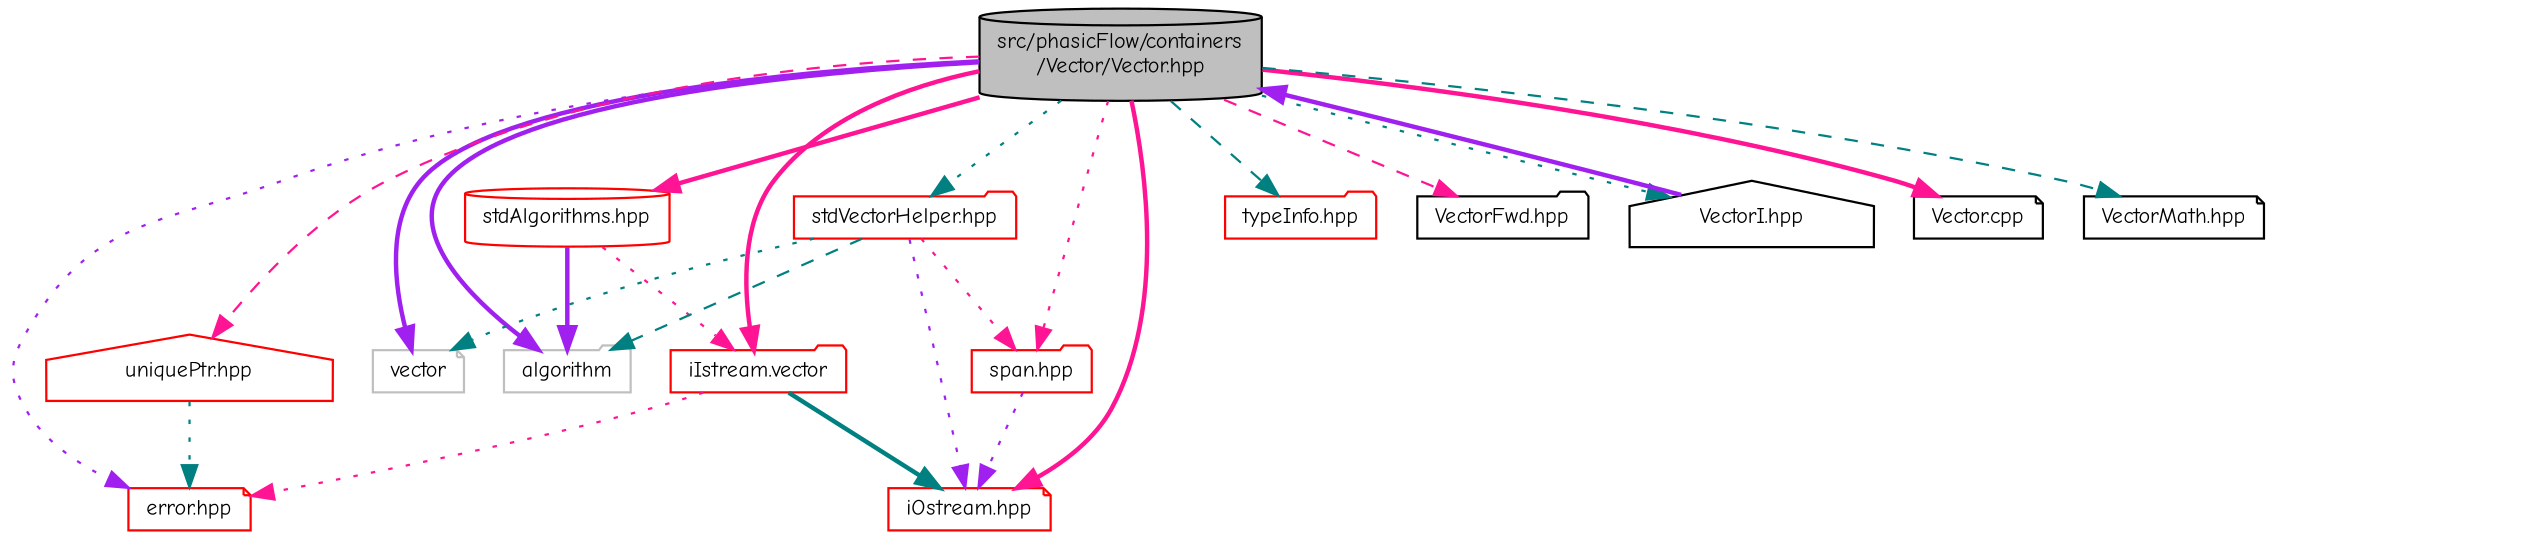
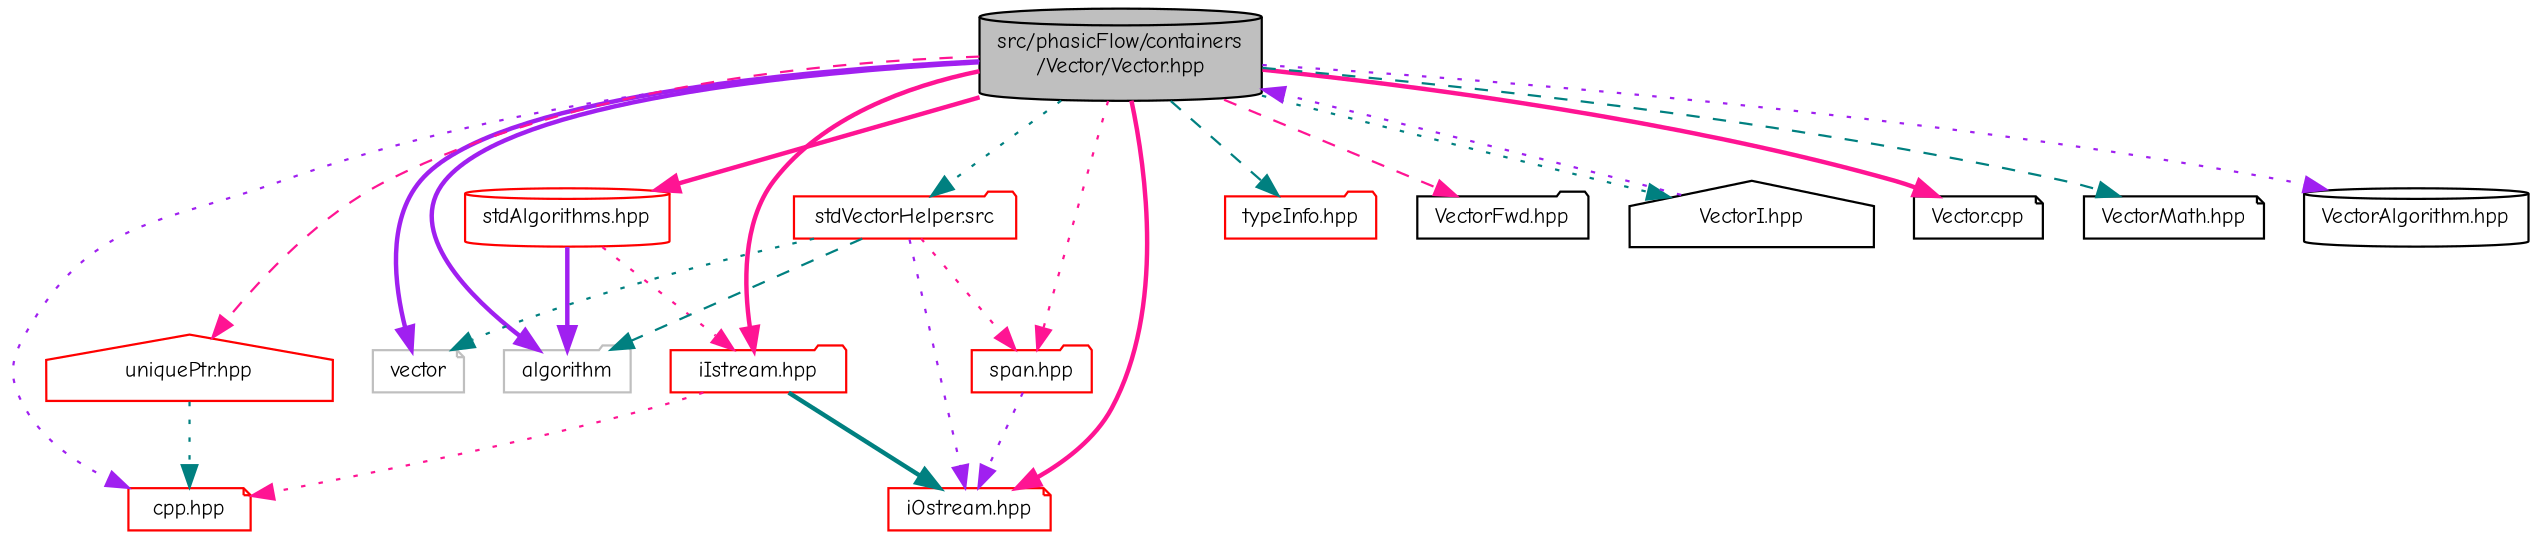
edge "VectorI.hpp" -> "src/phasicFlow/containers /Vector/Vector.hpp": style bold -> dotted
node "stdVectorHelper.hpp": label "stdVectorHelper.hpp" -> "stdVectorHelper.src"
node "VectorAlgorithm.hpp": added
node "iIstream.vector": label "iIstream.vector" -> "iIstream.hpp"
node "error.hpp": label "error.hpp" -> "cpp.hpp"
